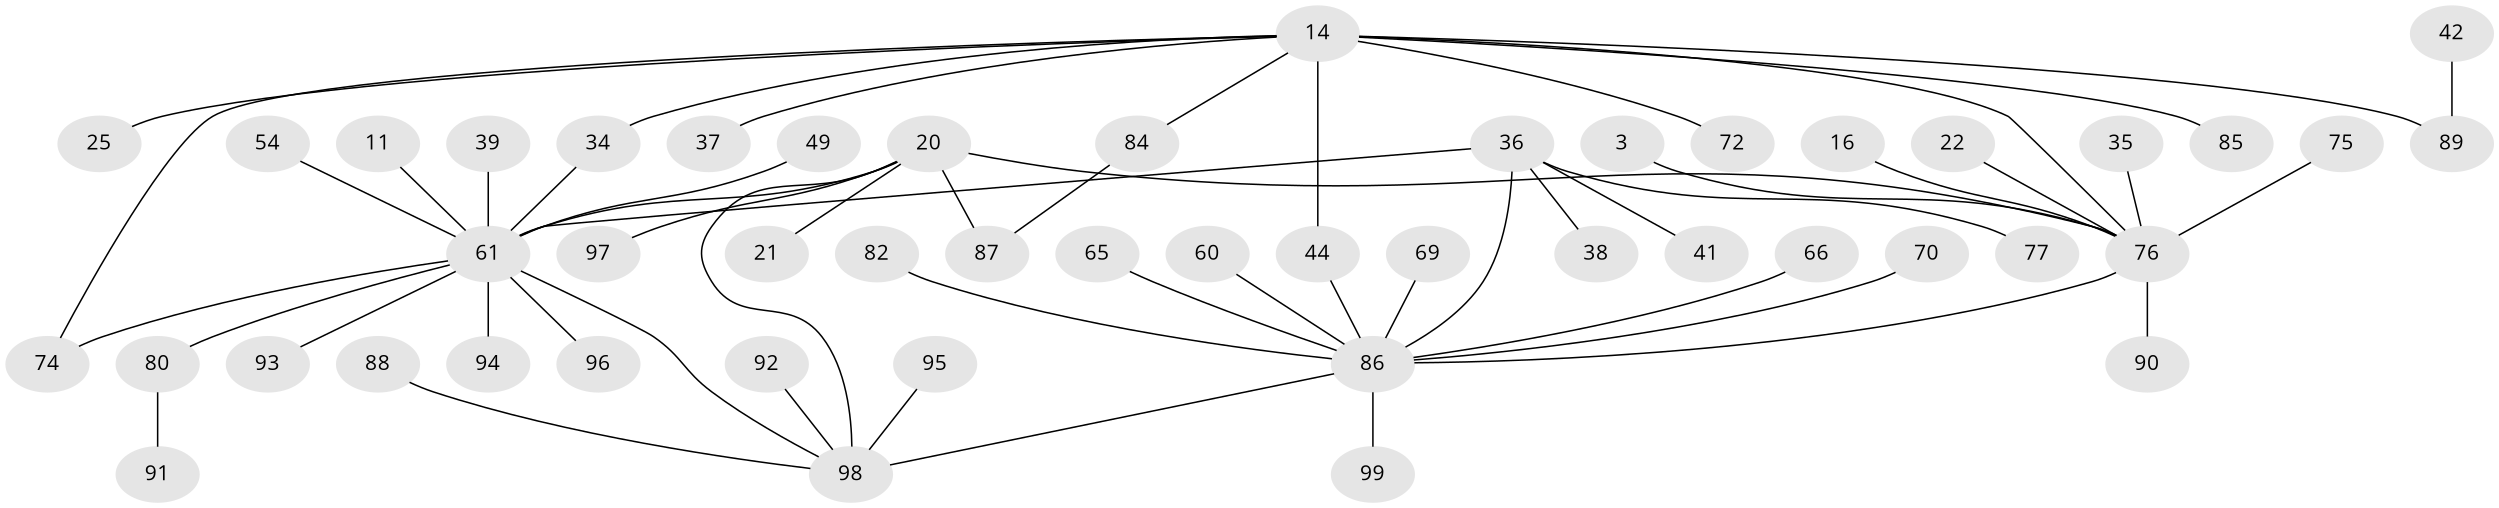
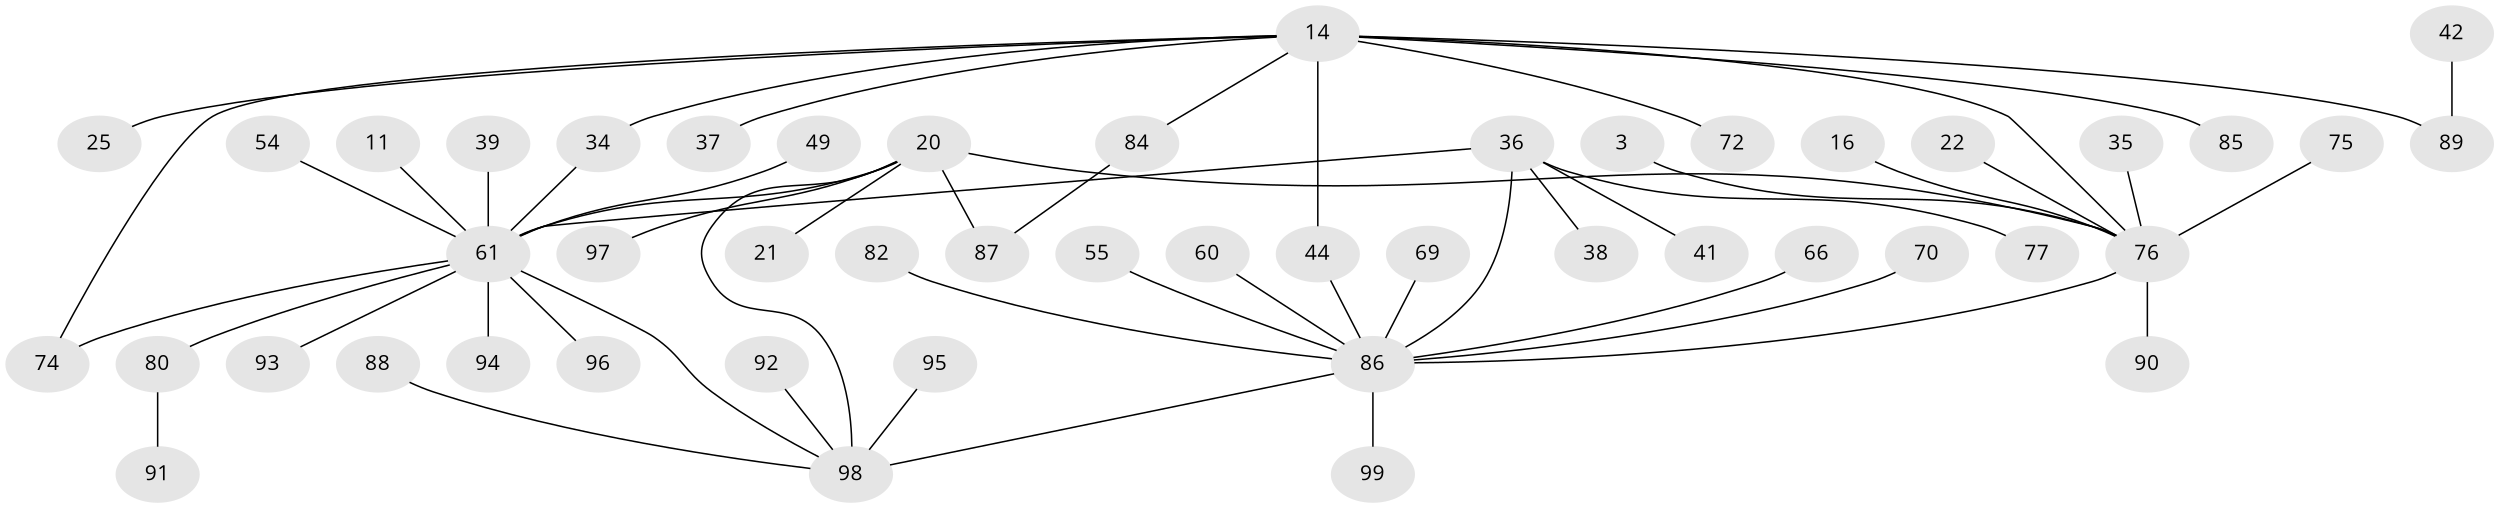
node "65": label "65" -> "55"
